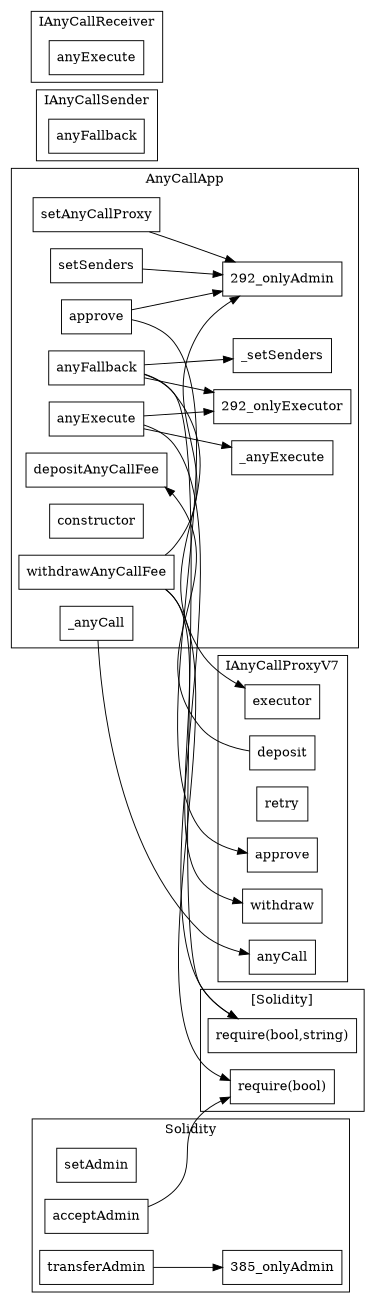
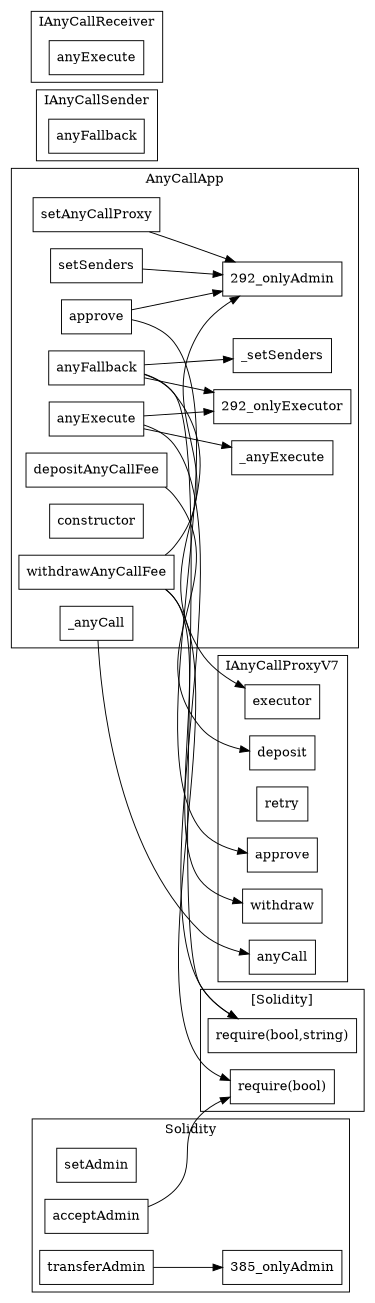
edge "deposit" -> "depositAnyCallFee": reversed
